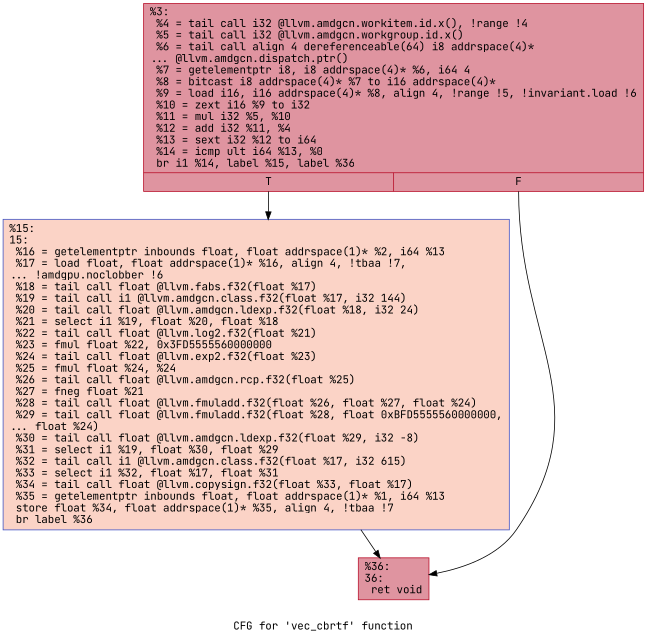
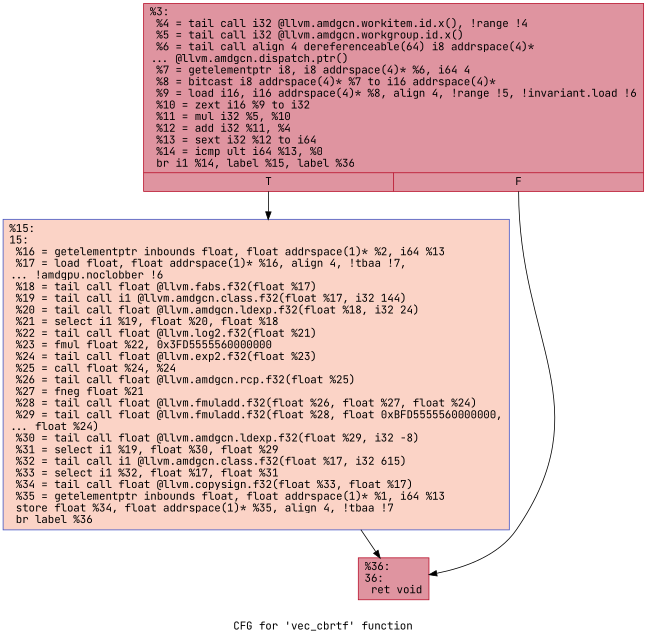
node "%15:": text "%25 = fmul float %24, %24" -> "%25 = call float %24, %24"
